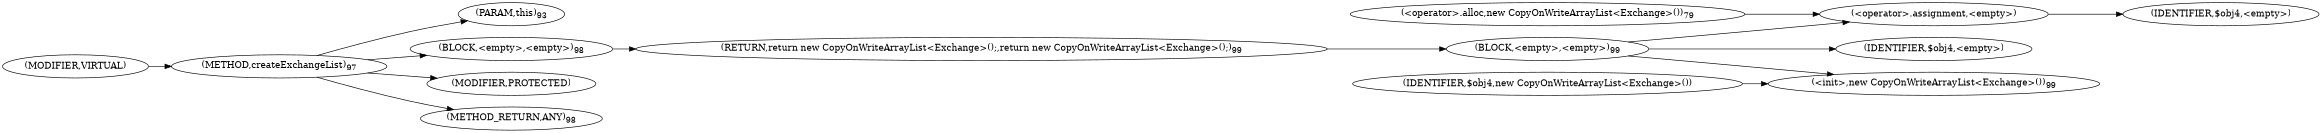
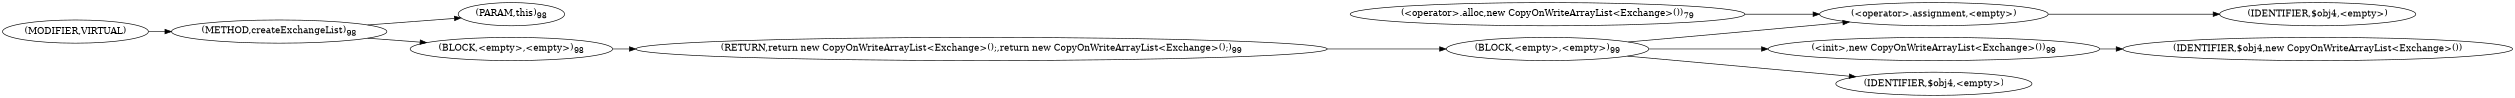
node "(PARAM,this)": text "93" -> "98"
node "(METHOD,createExchangeList)": text "97" -> "98"
node "(MODIFIER,PROTECTED)": removed
edge "(IDENTIFIER,$obj4,new CopyOnWriteArrayList<Exchange>())" -> "(<init>,new CopyOnWriteArrayList<Exchange>())": reversed
node "(METHOD_RETURN,ANY)": removed
